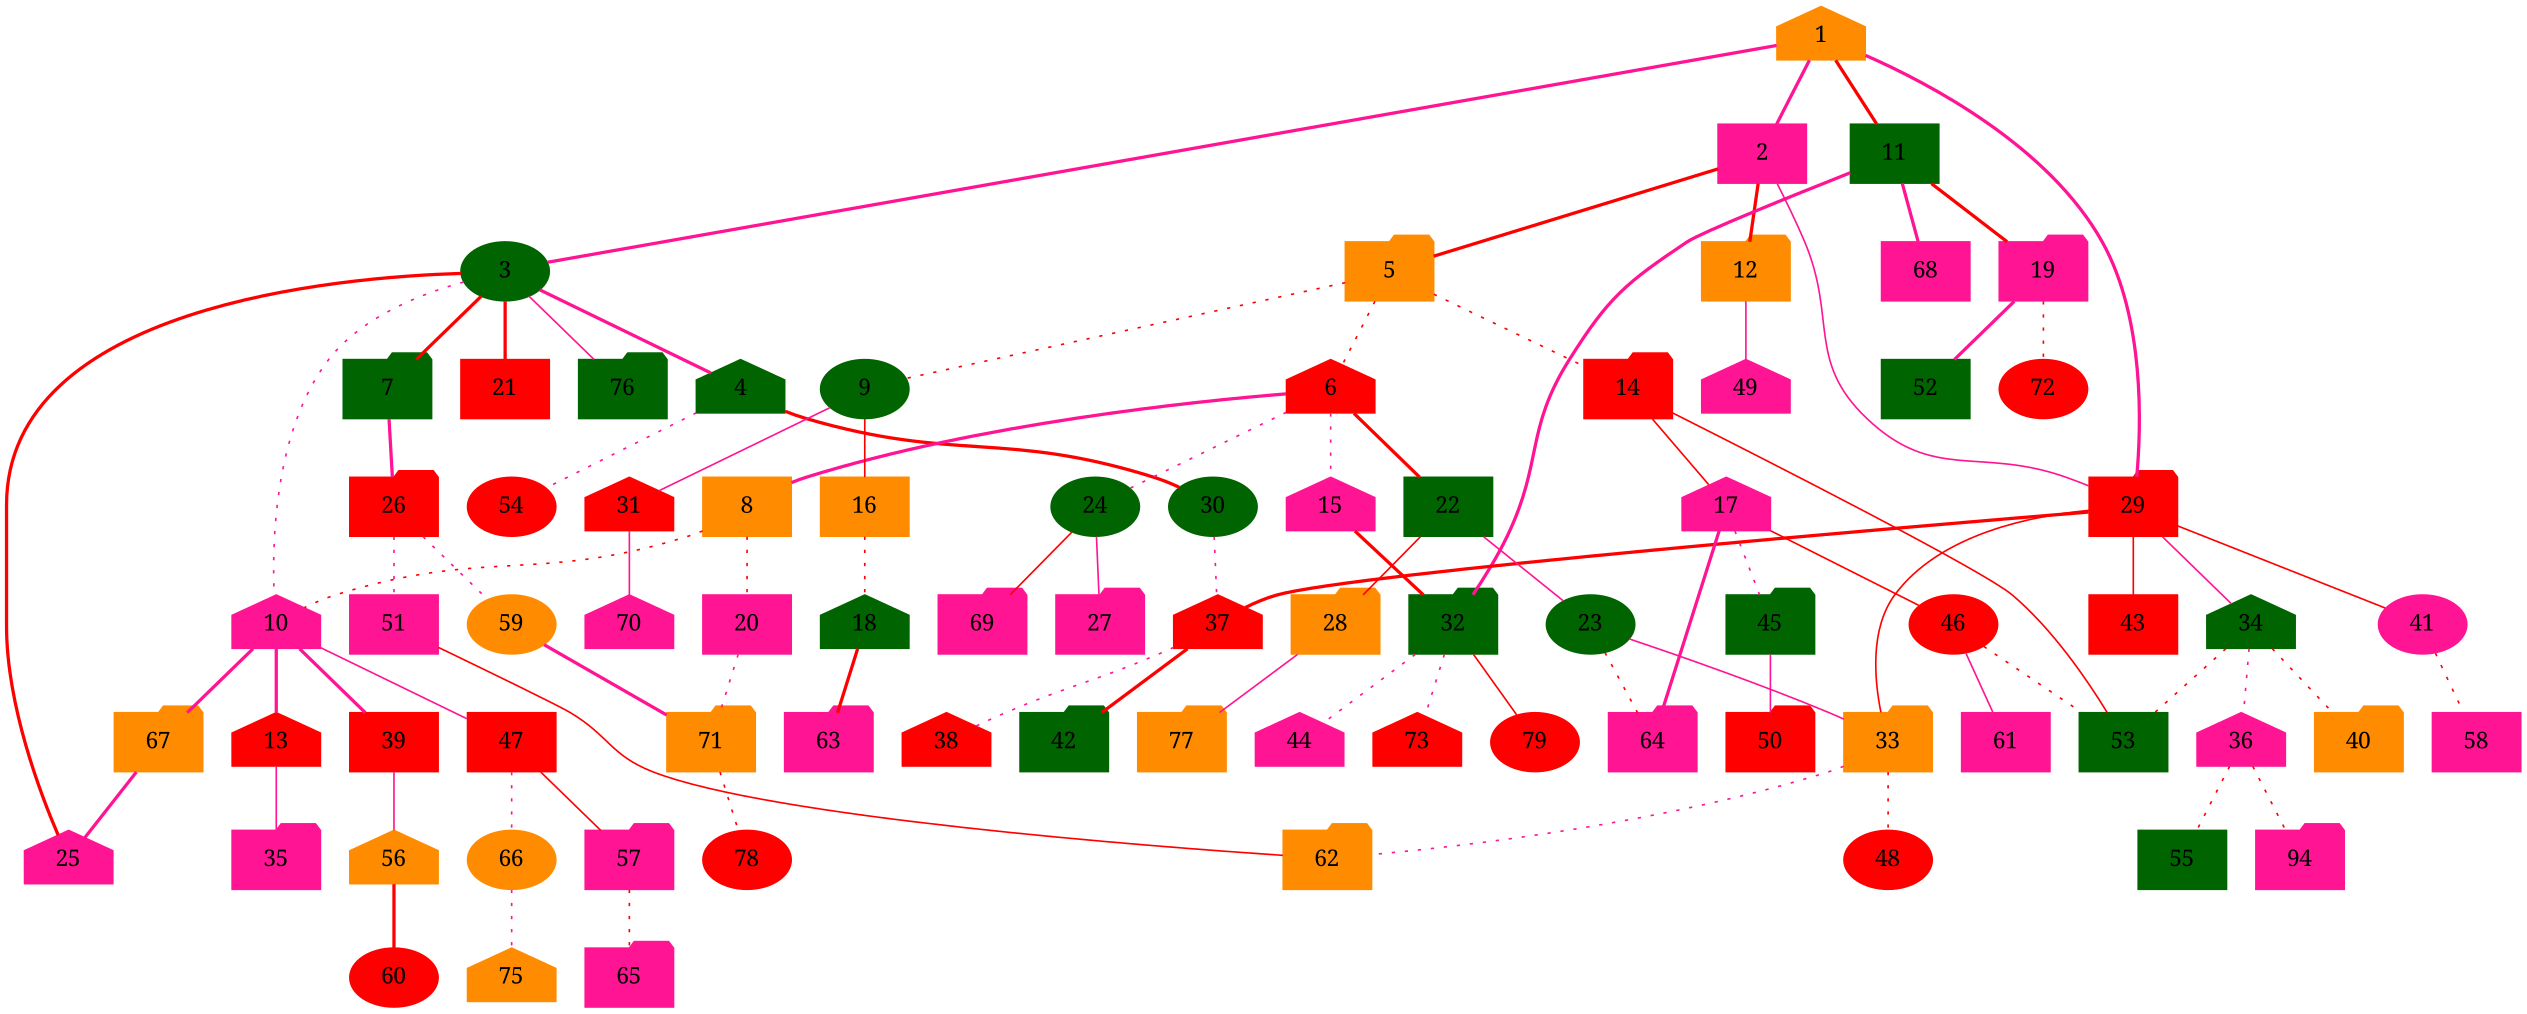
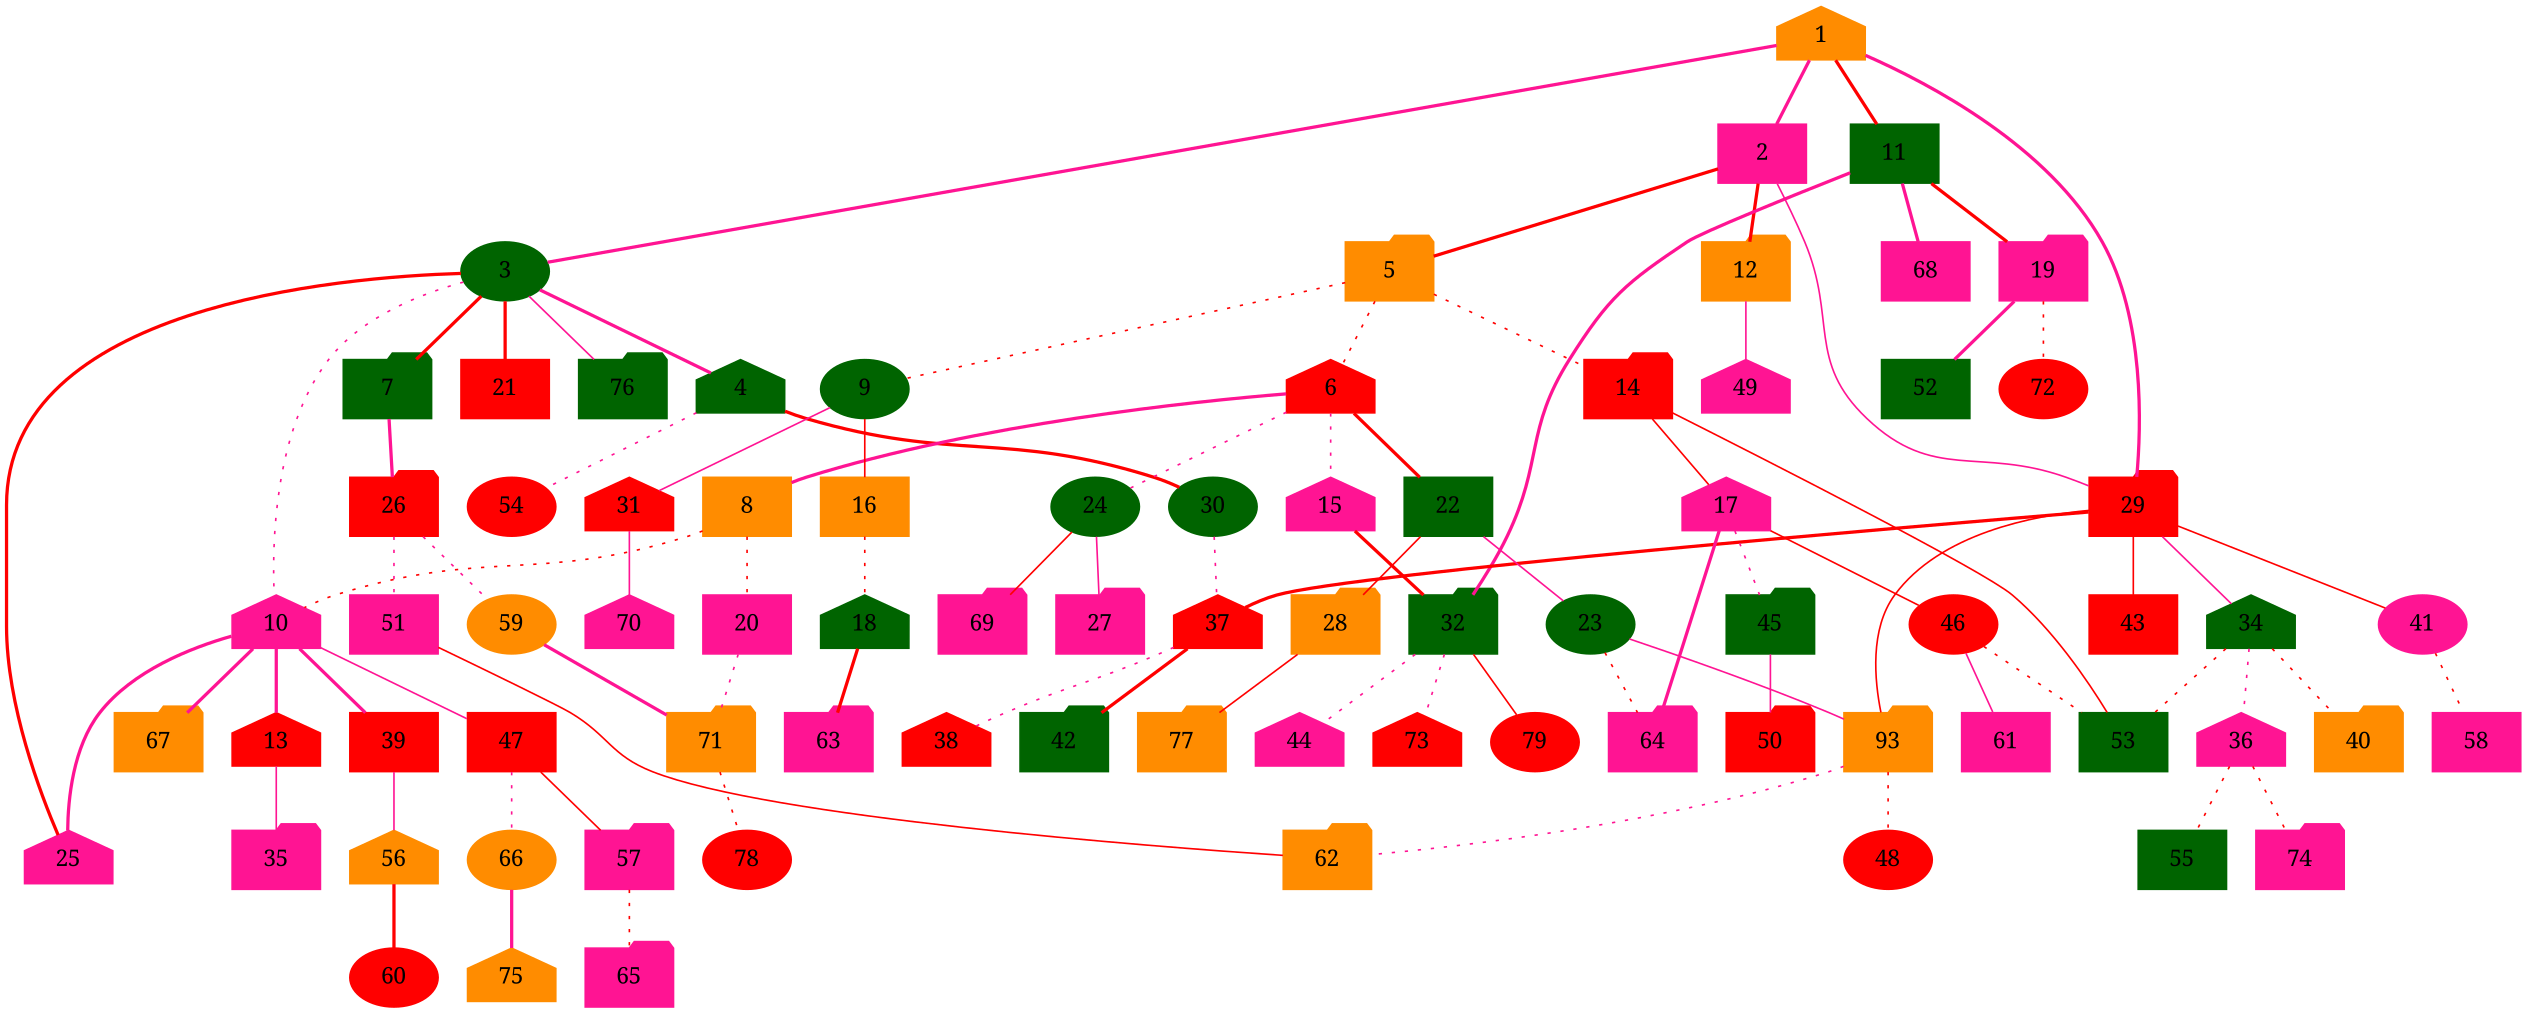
edge "28" -- "77": color deeppink -> red
node "33": label "33" -> "93"
edge "67" -- "25": now "10" -- "25"
node "94": label "94" -> "74"
edge "66" -- "75": style dotted -> bold
